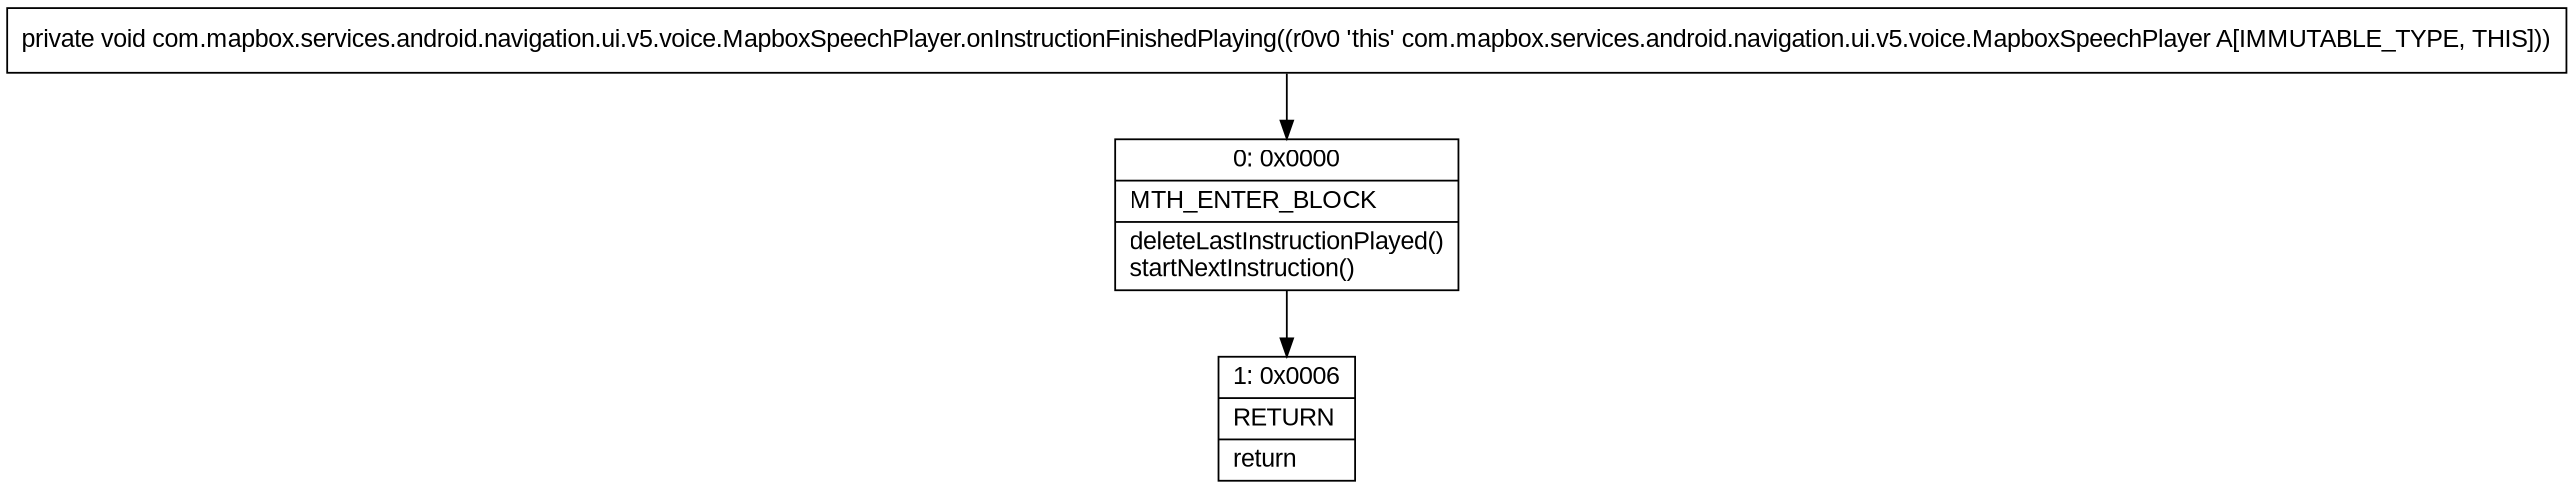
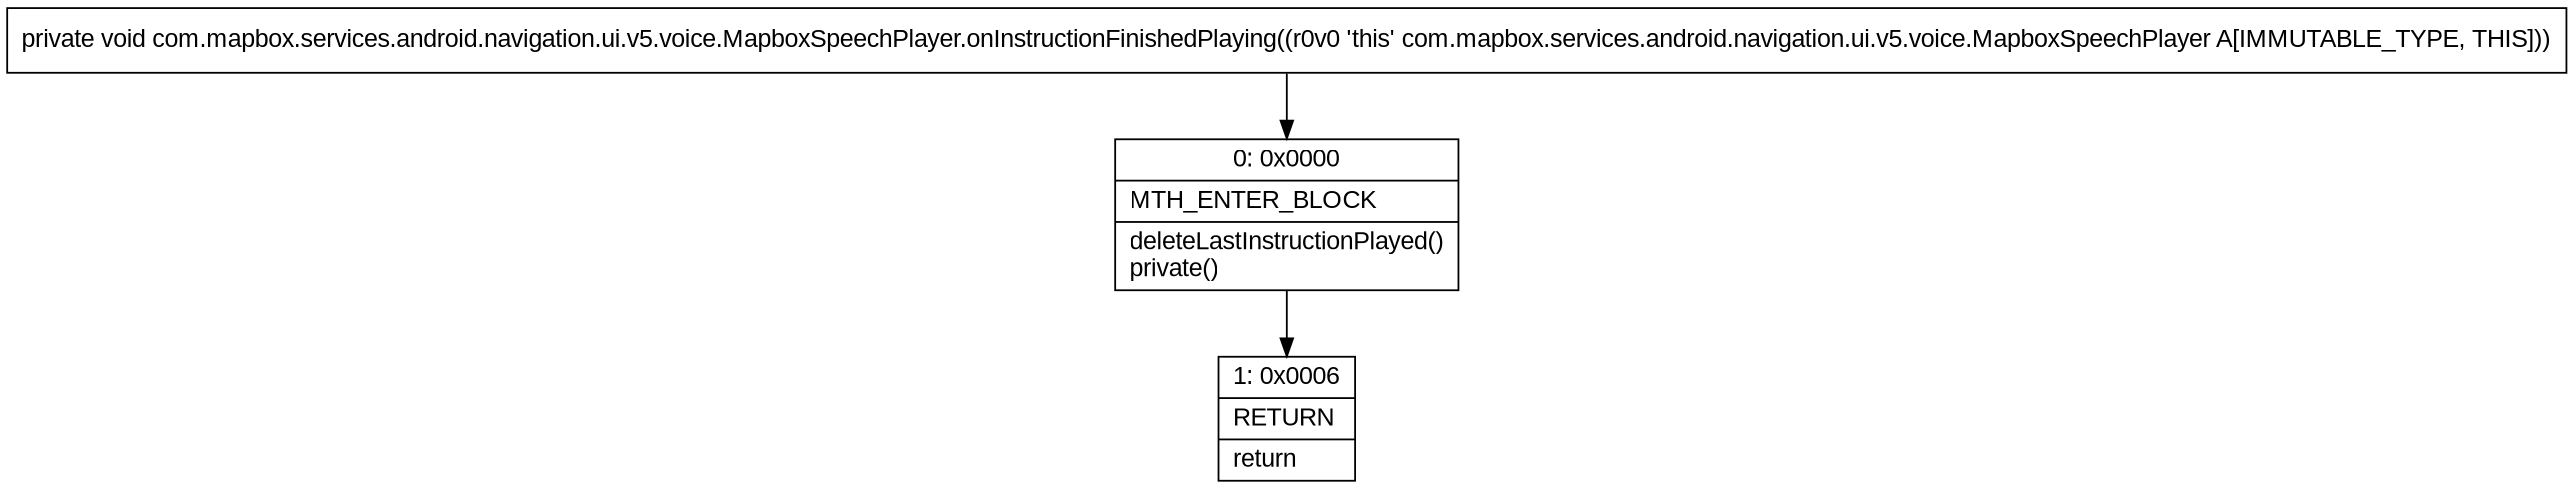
node "0: 0x0000": text "startNextInstruction()" -> "private()"
